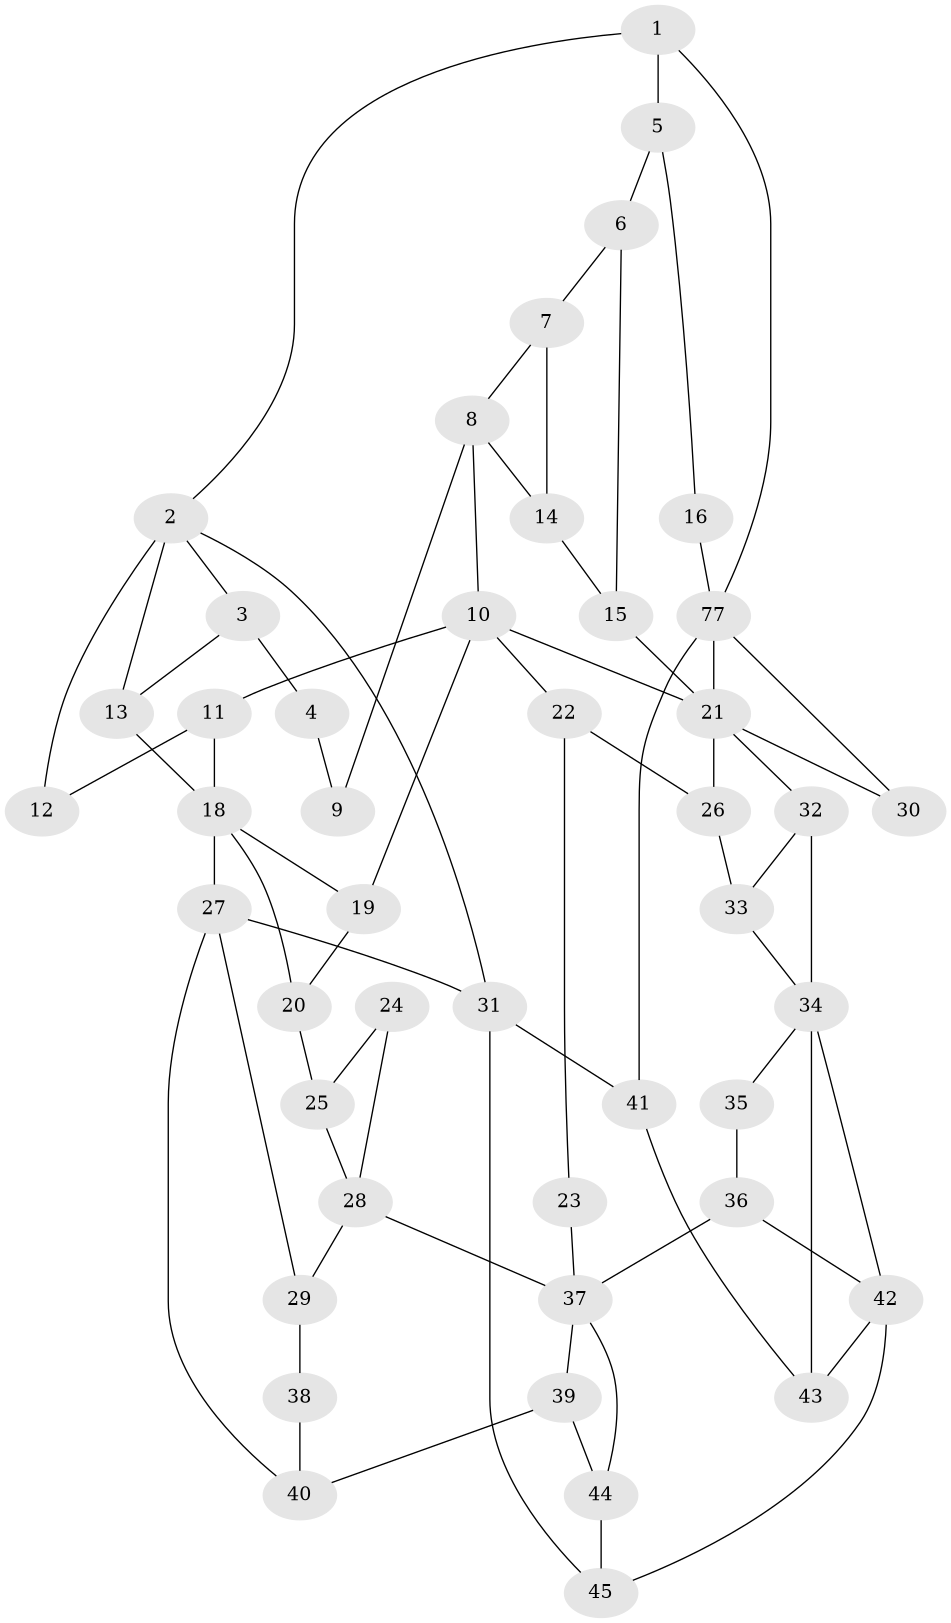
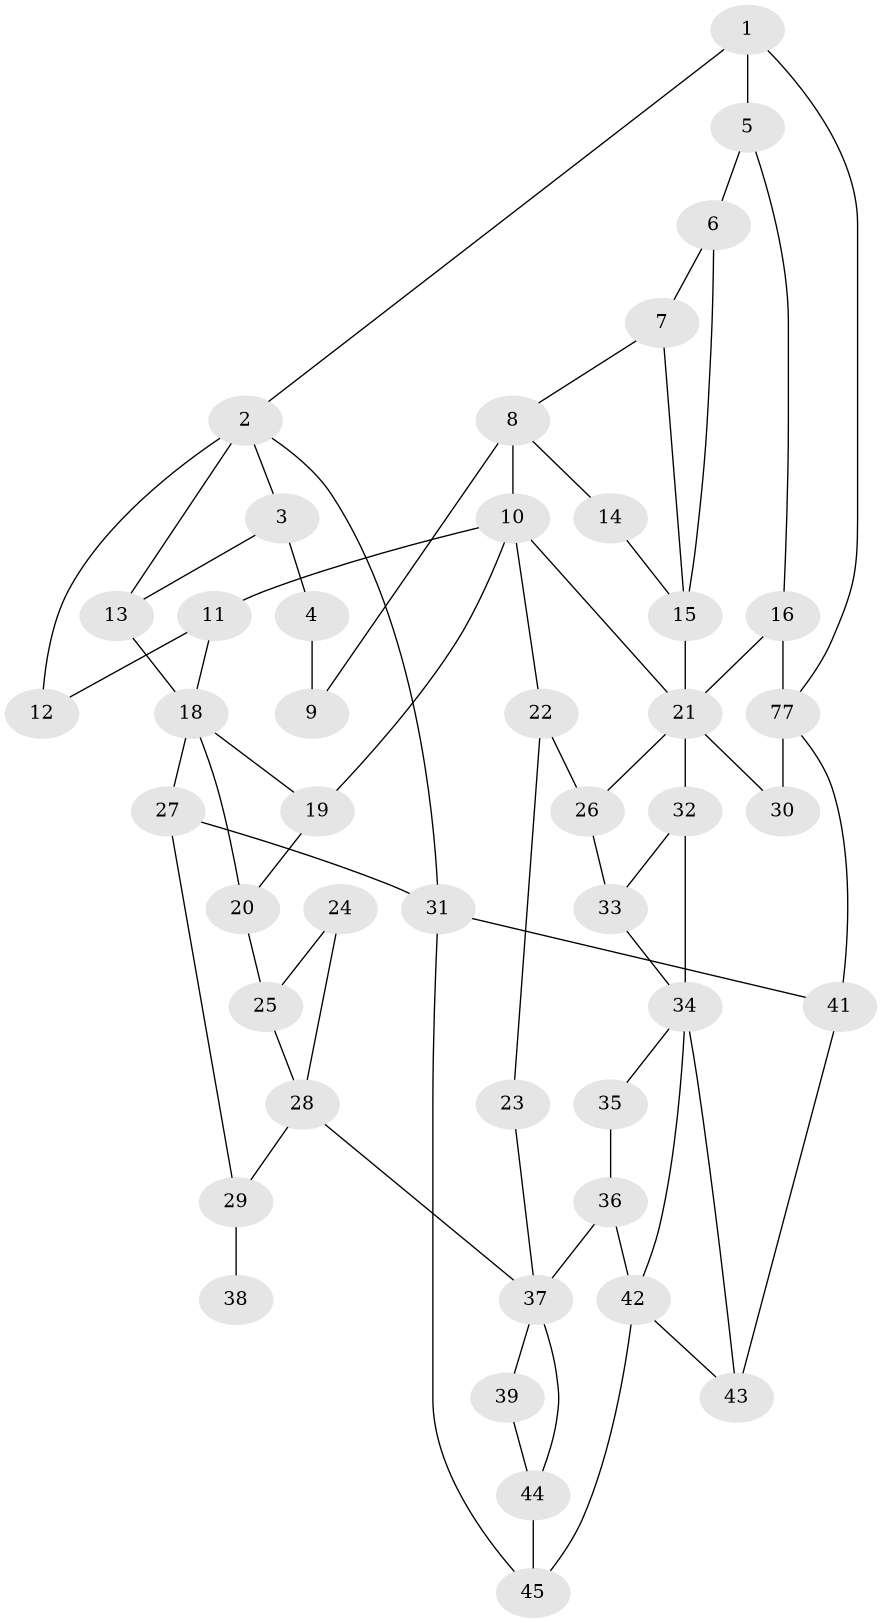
edge "7" -- "14": now "7" -- "15"
edge "77" -- "21": now "16" -- "21"
node "40": removed
